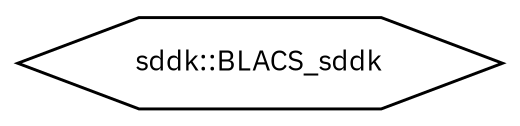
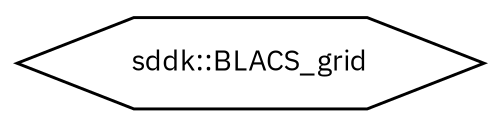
node "sddk::BLACS_sddk": label "sddk::BLACS_sddk" -> "sddk::BLACS_grid"
